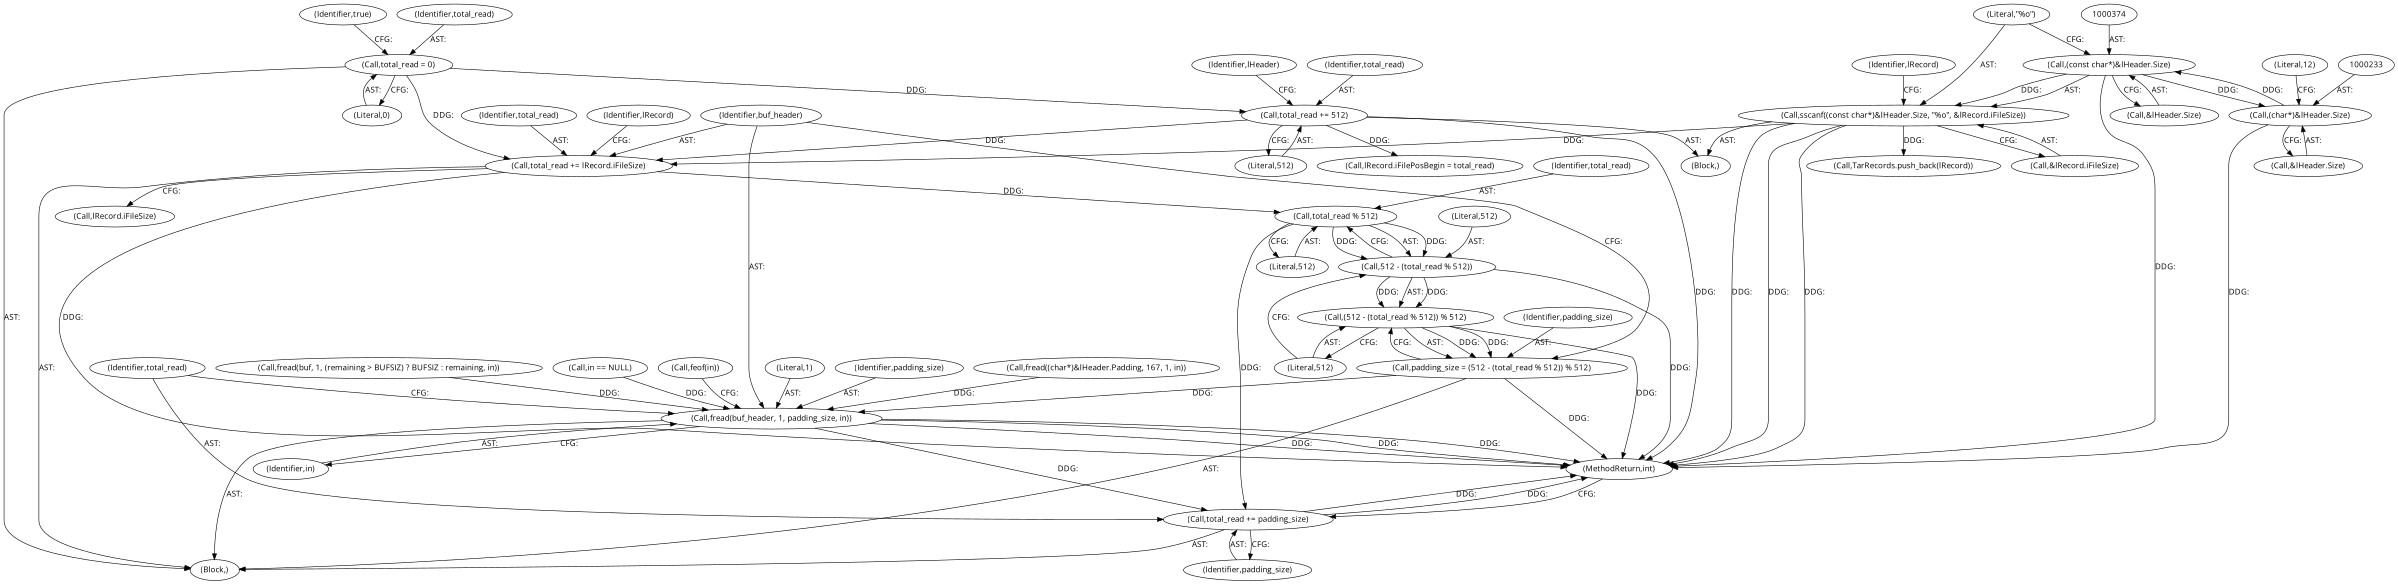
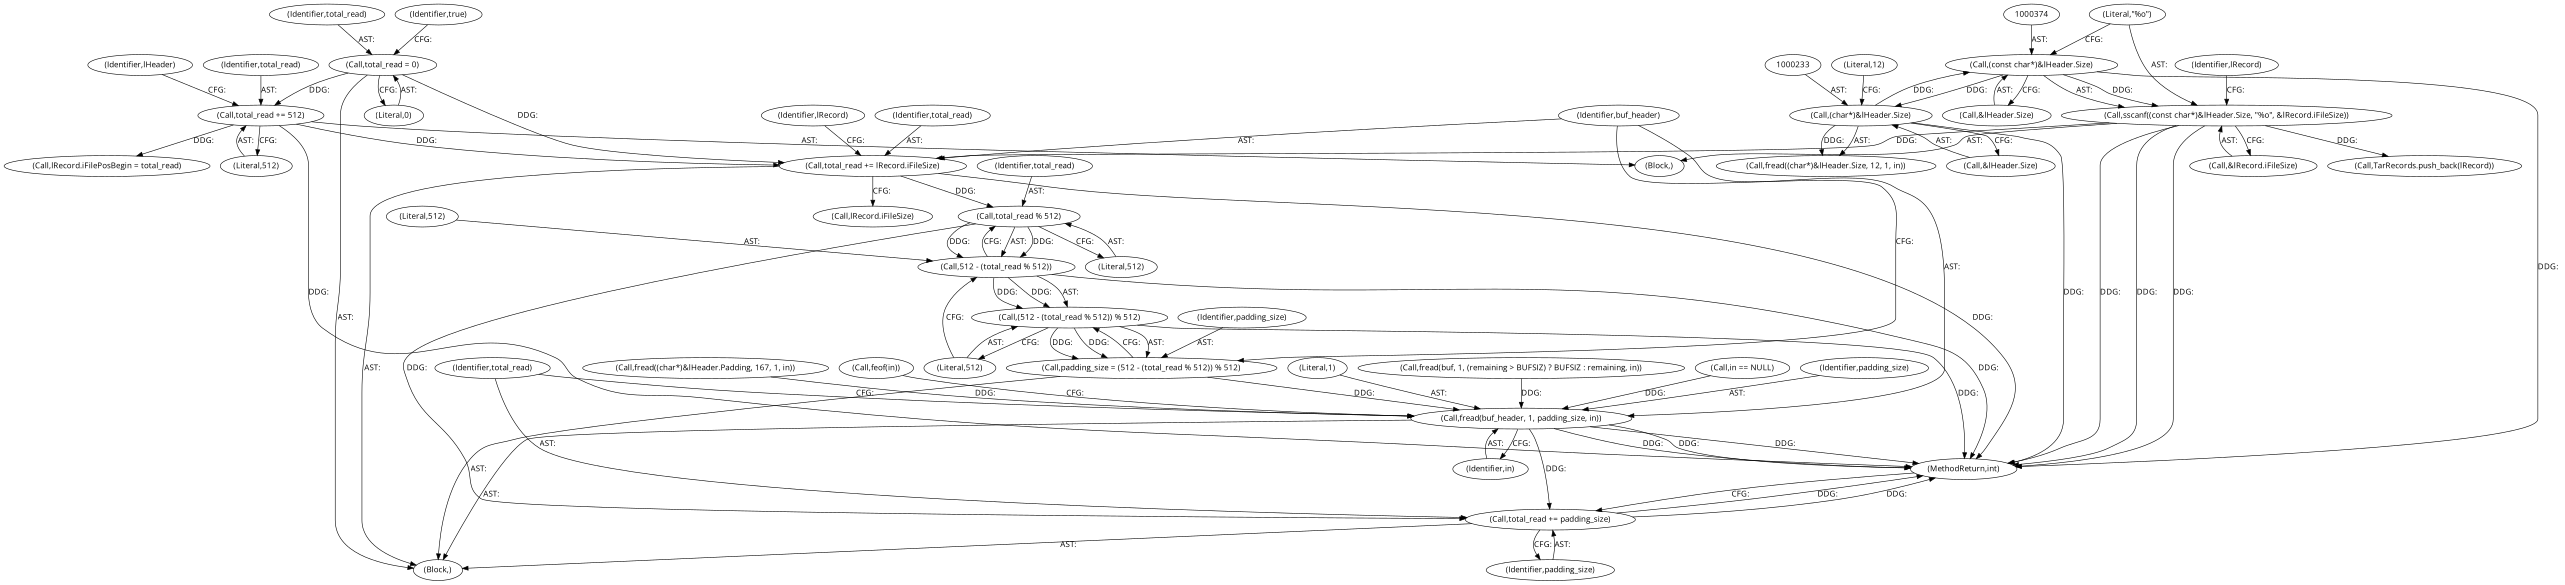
node "(Call,fread((char*)&lHeader.Size, 12, 1, in))": added
edge "(Call,padding_size = (512 - (total_read % 512)) % 512)" -> "(MethodReturn,int)": removed, label "DDG:"
